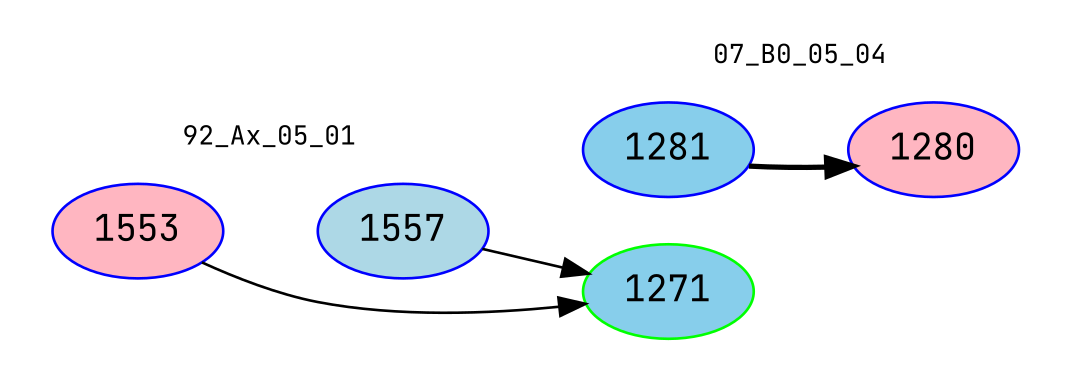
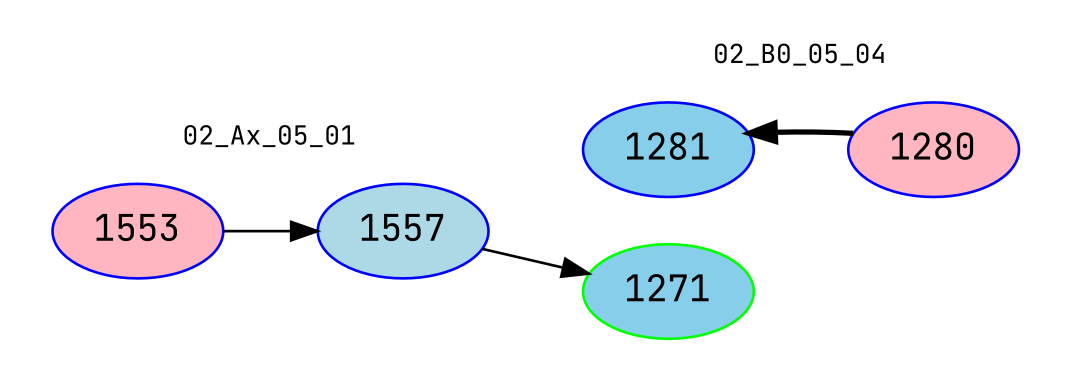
cluster "07_B0_05_04": label "07_B0_05_04" -> "02_B0_05_04"
cluster "92_Ax_05_01": label "92_Ax_05_01" -> "02_Ax_05_01"
edge "1281" -> "1280": reversed
edge "1553" -> "1271": now "1553" -> "1557"
